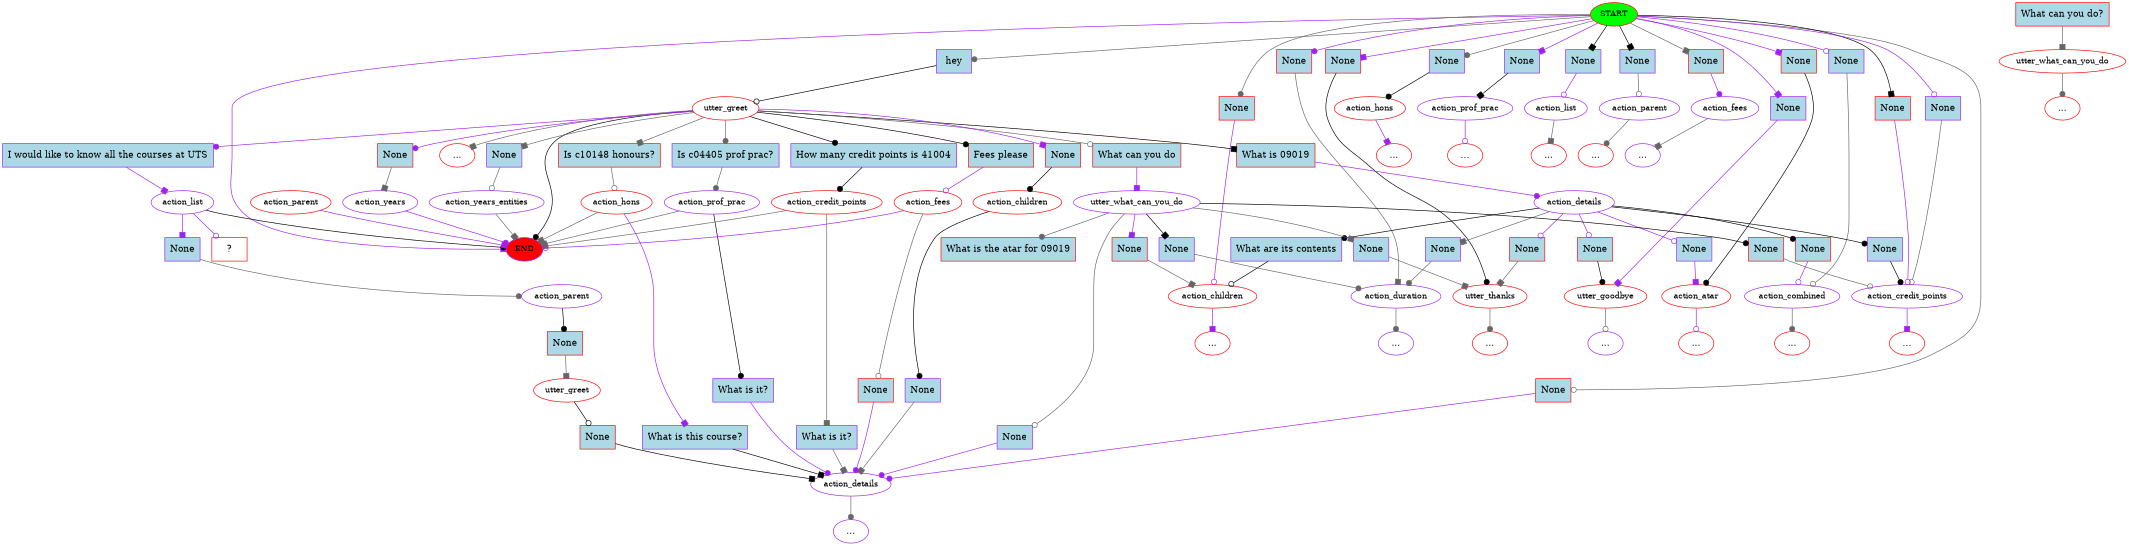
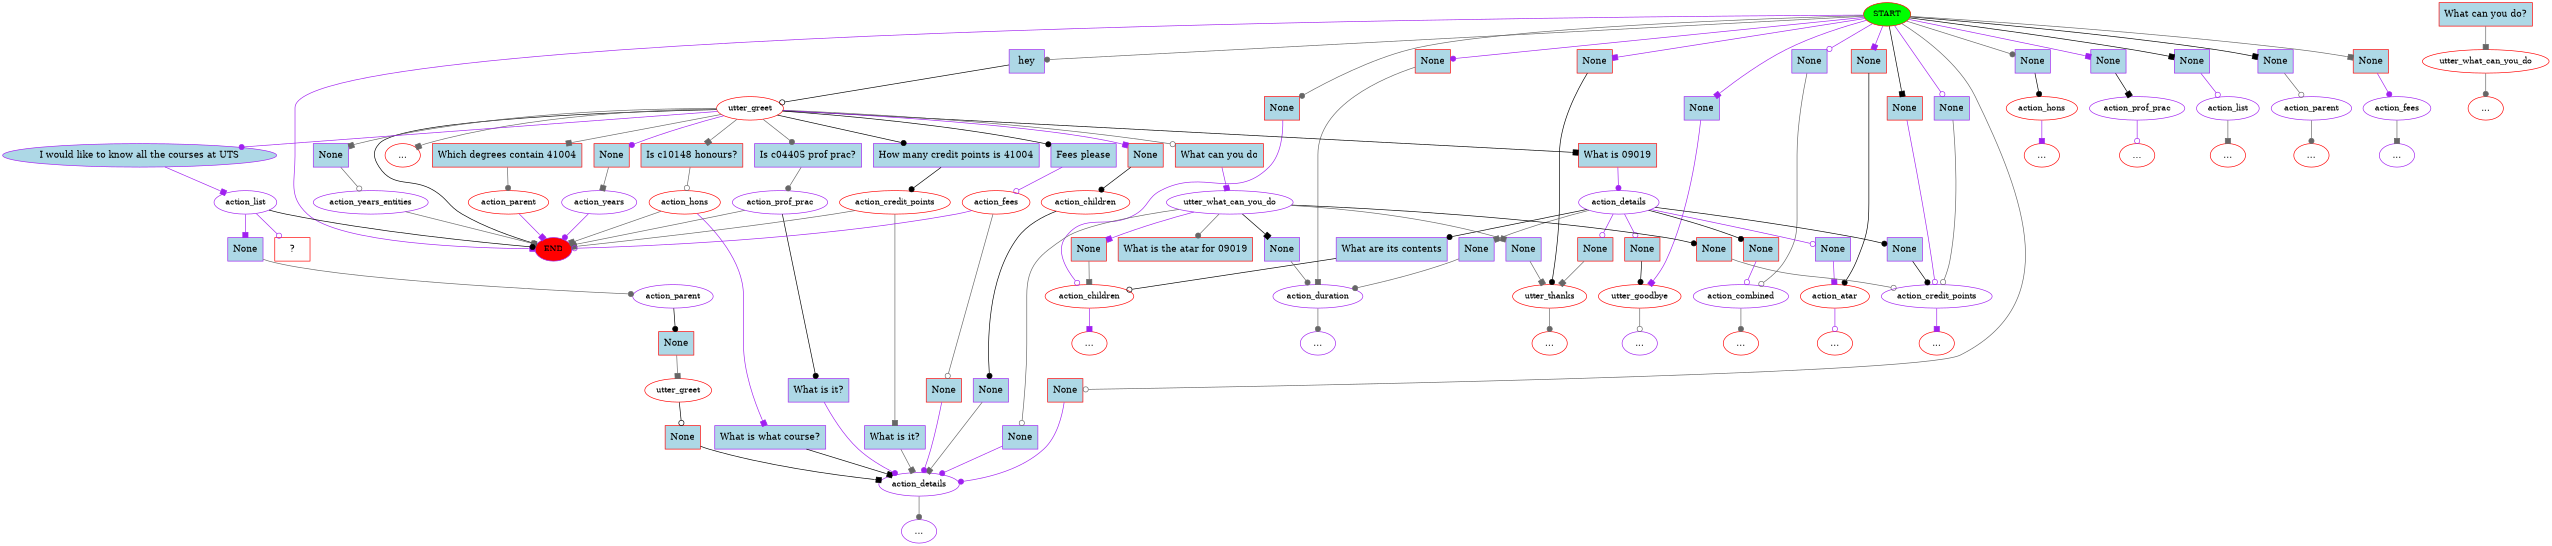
node "I would like to know all the courses at UTS": shape box -> ellipse
node "Which degrees contain 41004": added
node "Fees please": color red -> purple
node "What is this course?": label "What is this course?" -> "What is what course?"
